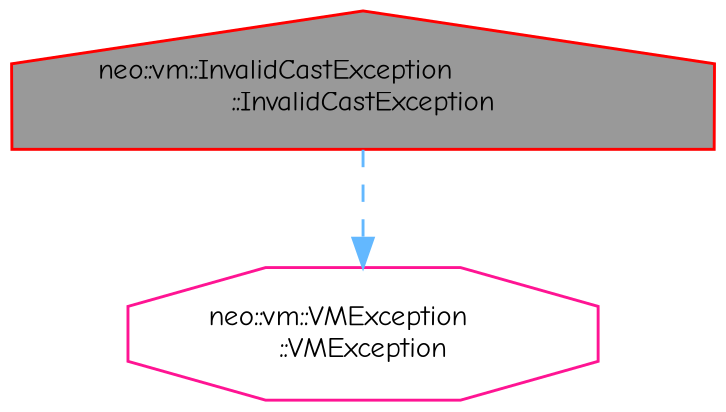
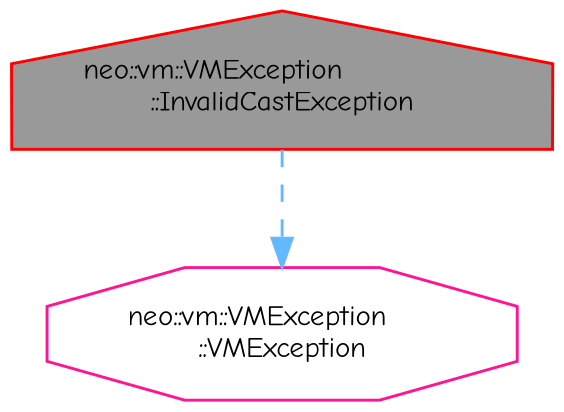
node "neo::vm::InvalidCastException ::InvalidCastException": label "neo::vm::InvalidCastException ::InvalidCastException" -> "neo::vm::VMException ::InvalidCastException"
